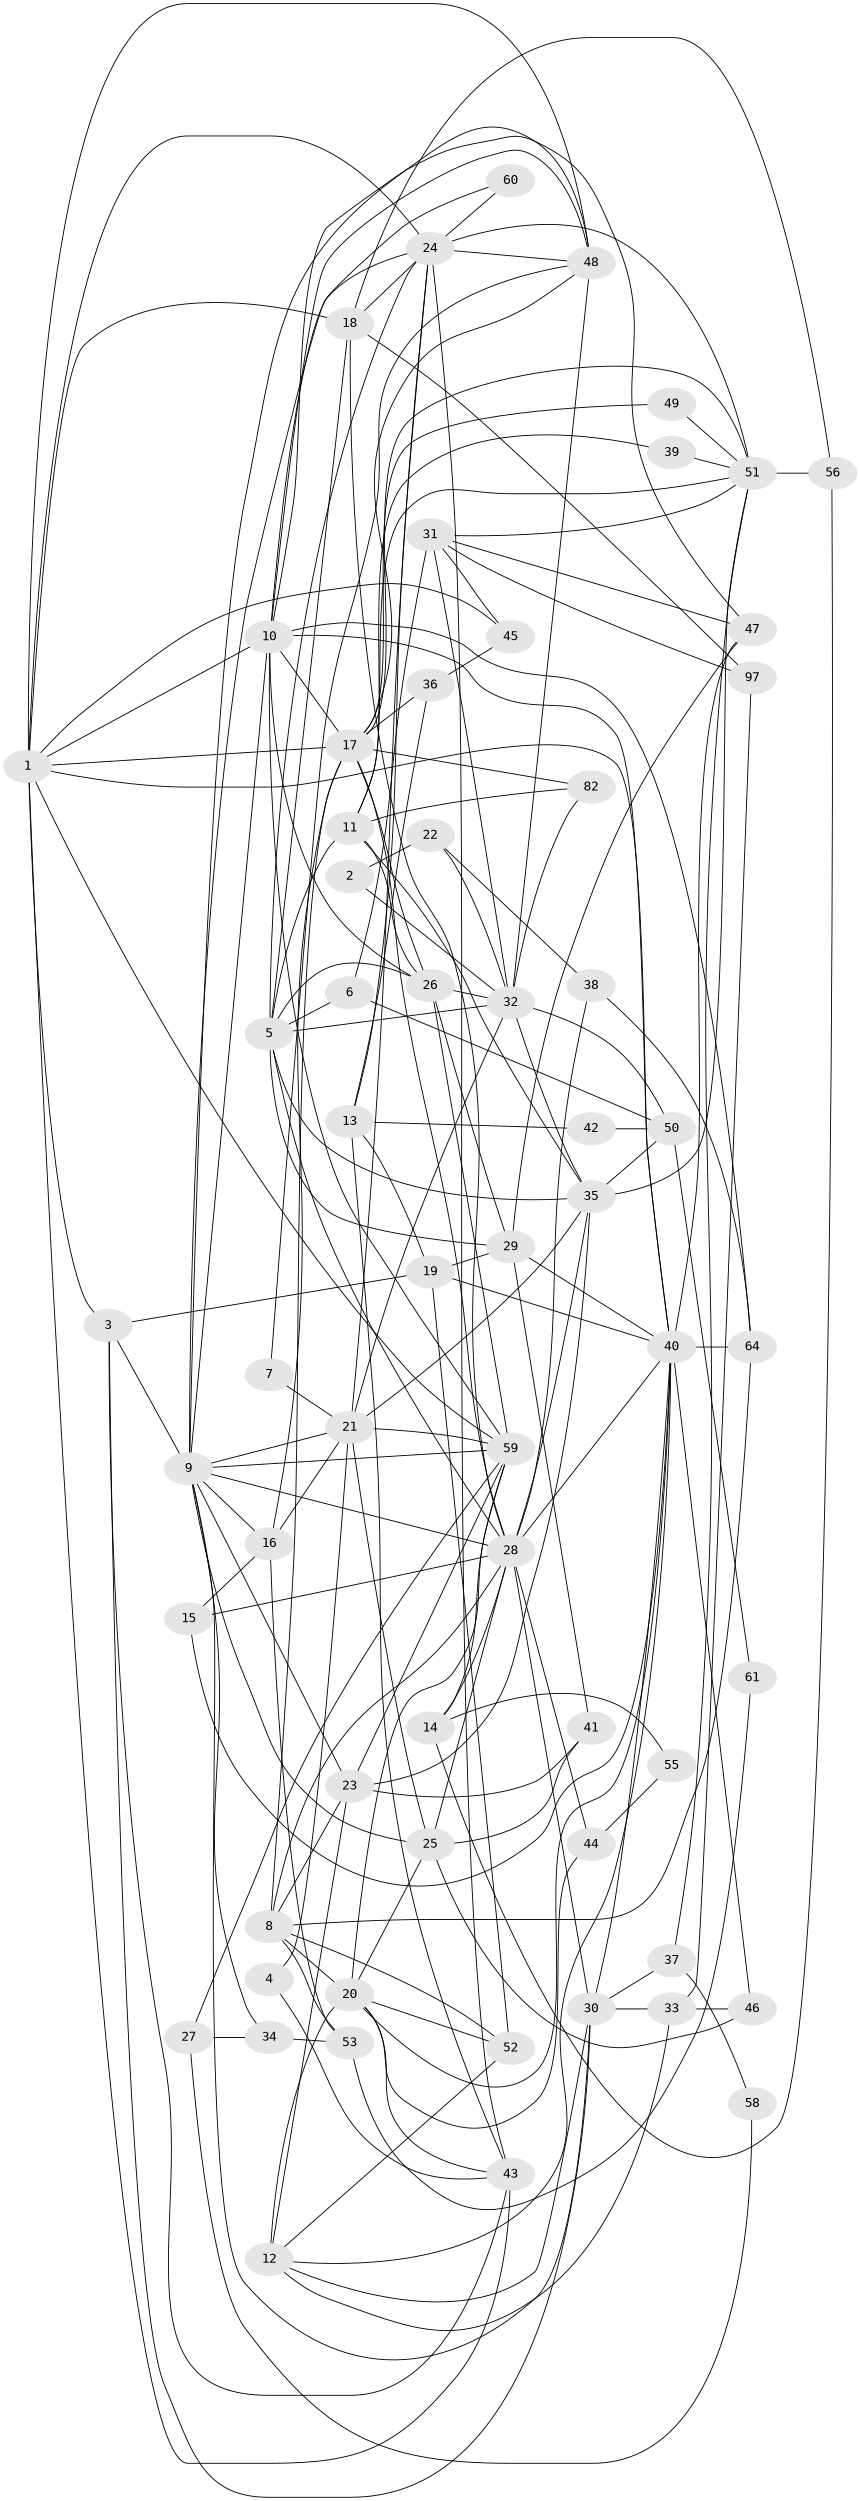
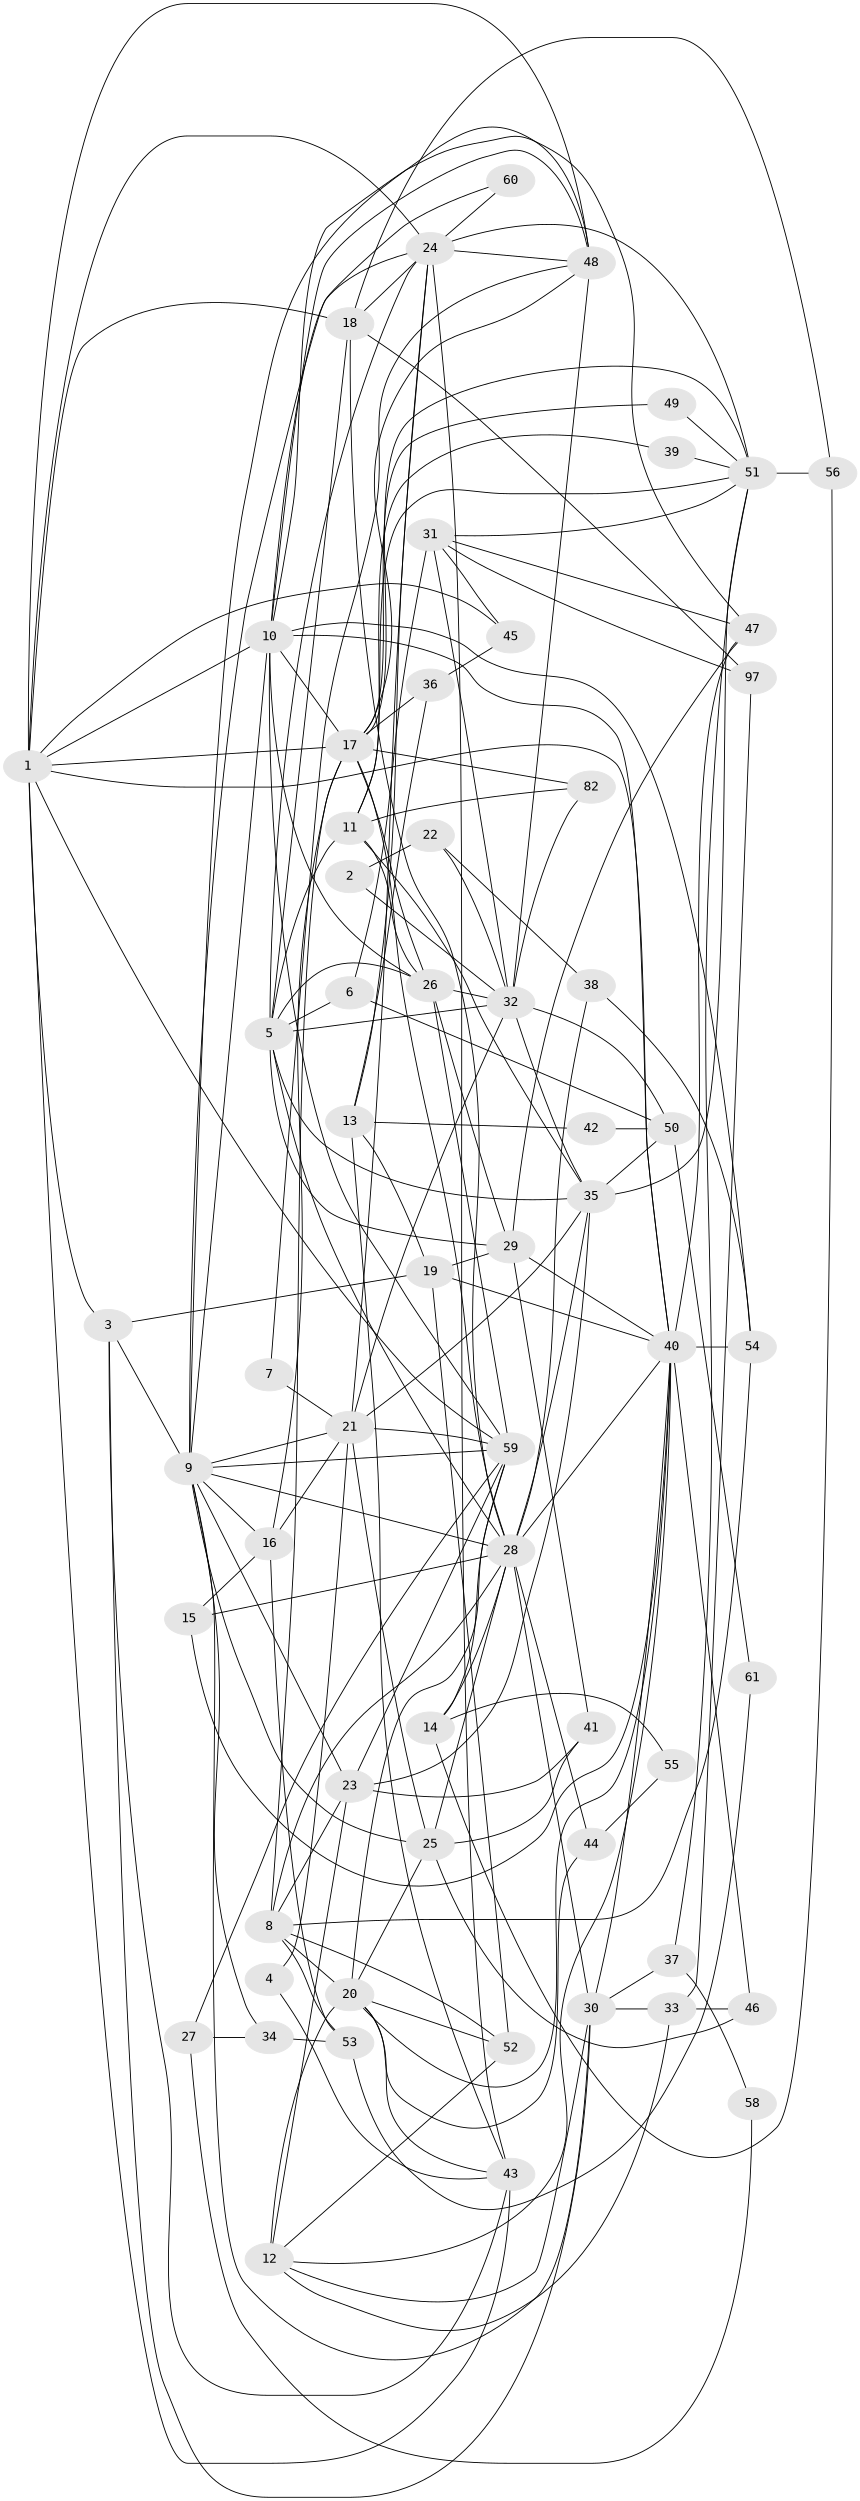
node "64": label "64" -> "54"
